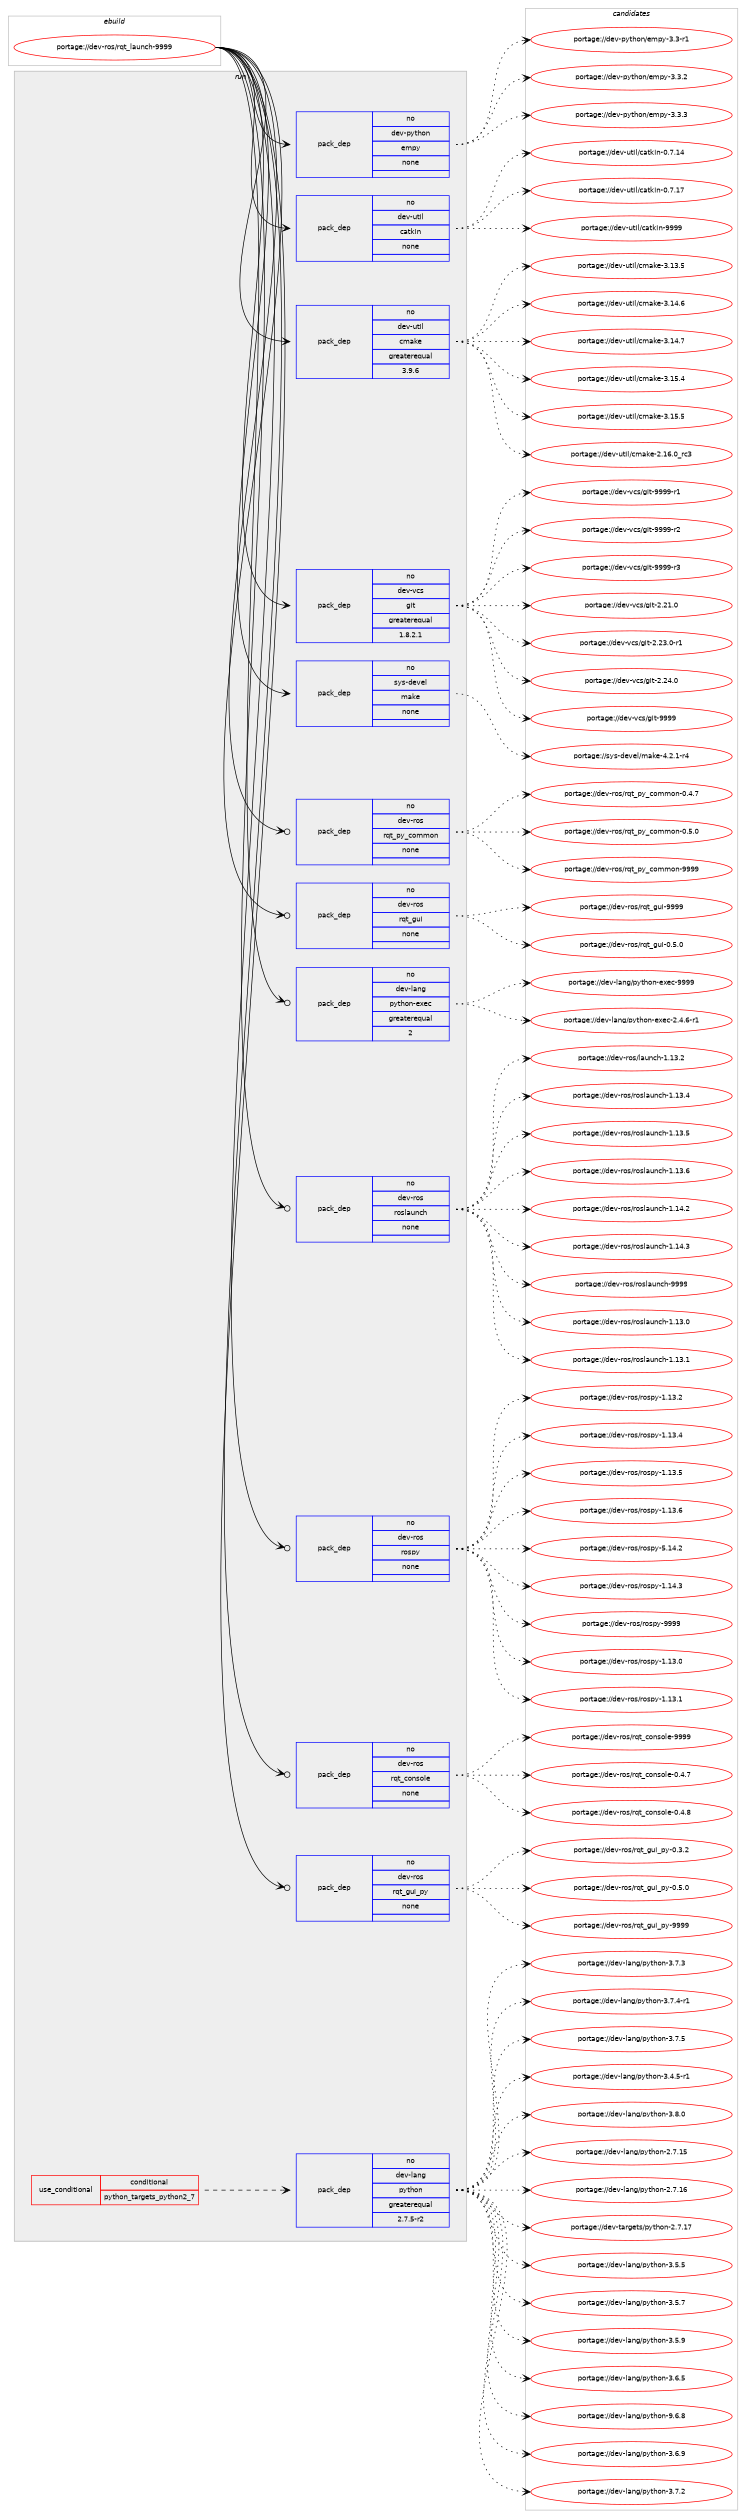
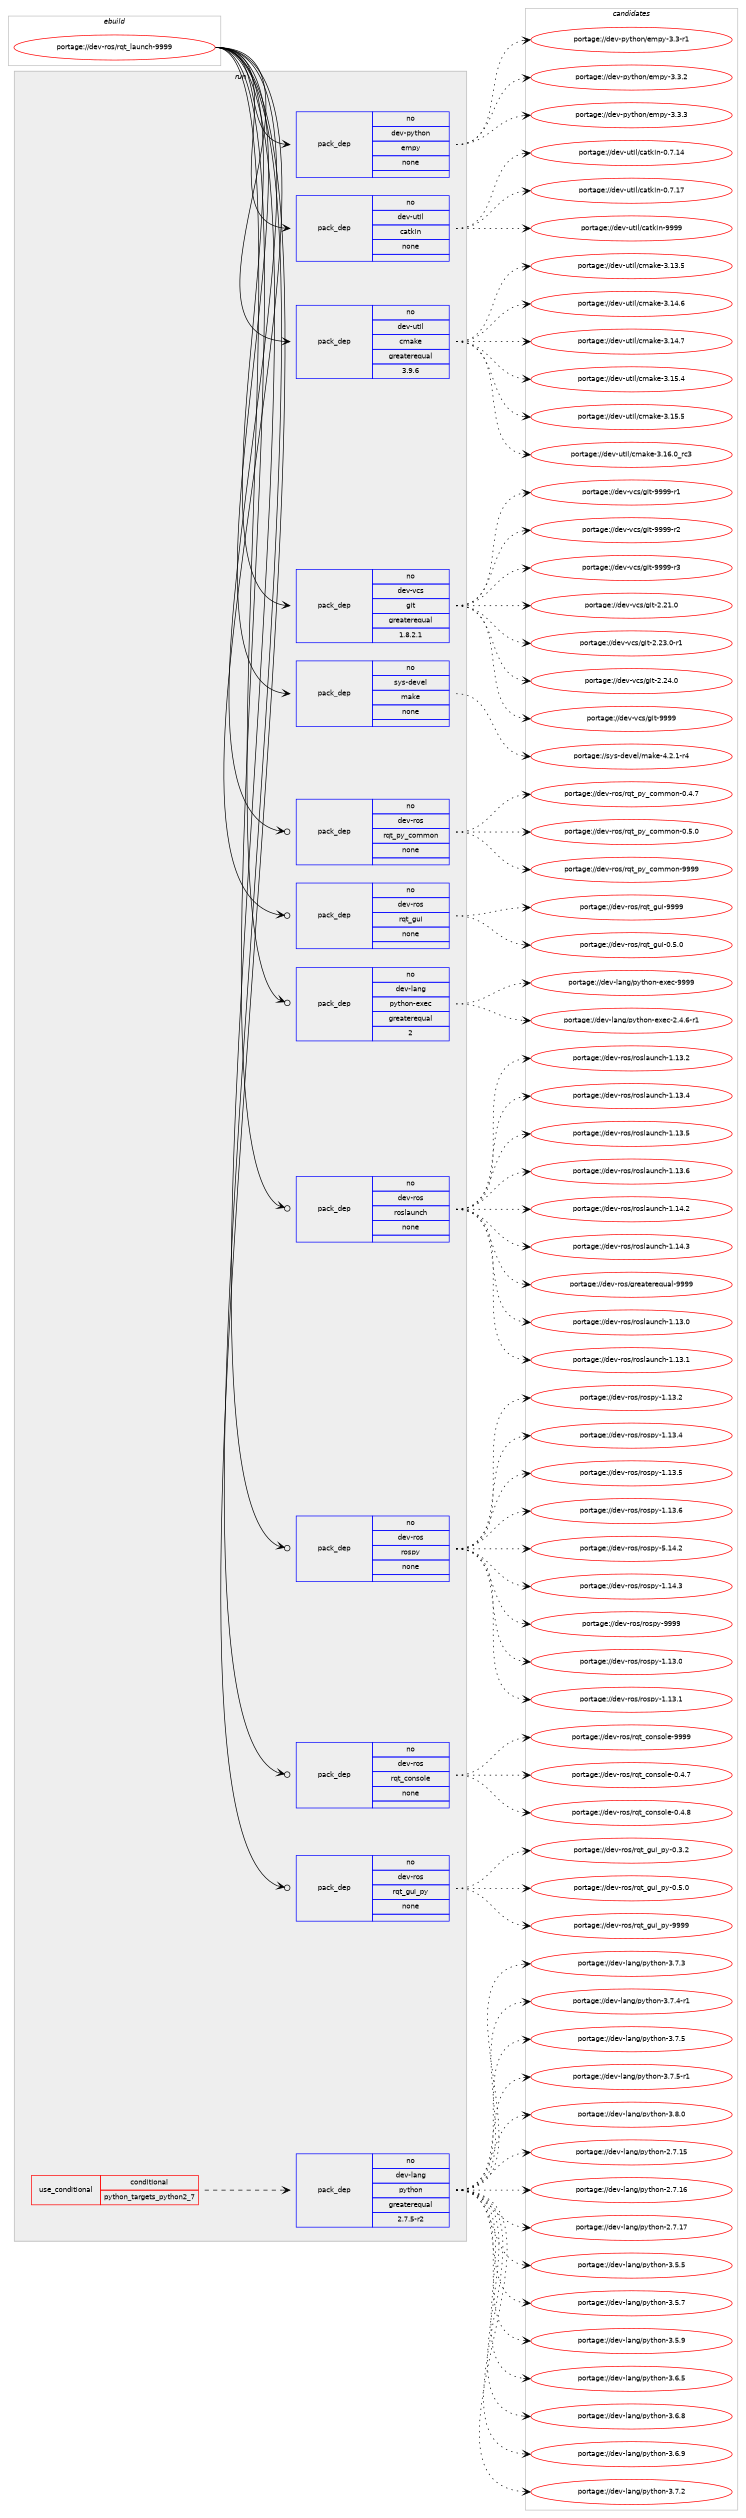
node "portage://dev-util/cmake-2.16.0_rc3": label "portage://dev-util/cmake-2.16.0_rc3" -> "portage://dev-util/cmake-3.16.0_rc3"
node "portage://dev-ros/launch-1.13.2": label "portage://dev-ros/launch-1.13.2" -> "portage://dev-ros/roslaunch-1.13.2"
node "portage://dev-ros/roslaunch-9999": label "portage://dev-ros/roslaunch-9999" -> "portage://dev-ros/greaterequal-9999"
node "portage://dev-lang/python-3.4.5-r1": label "portage://dev-lang/python-3.4.5-r1" -> "portage://dev-lang/python-3.7.5-r1"
node "portage://dev-targets/python-2.7.17": label "portage://dev-targets/python-2.7.17" -> "portage://dev-lang/python-2.7.17"
node "portage://dev-lang/python-9.6.8": label "portage://dev-lang/python-9.6.8" -> "portage://dev-lang/python-3.6.8"
